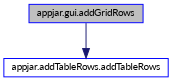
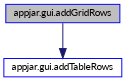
node "appjar.addTableRows.addTableRows": label "appjar.addTableRows.addTableRows" -> "appjar.gui.addTableRows"
